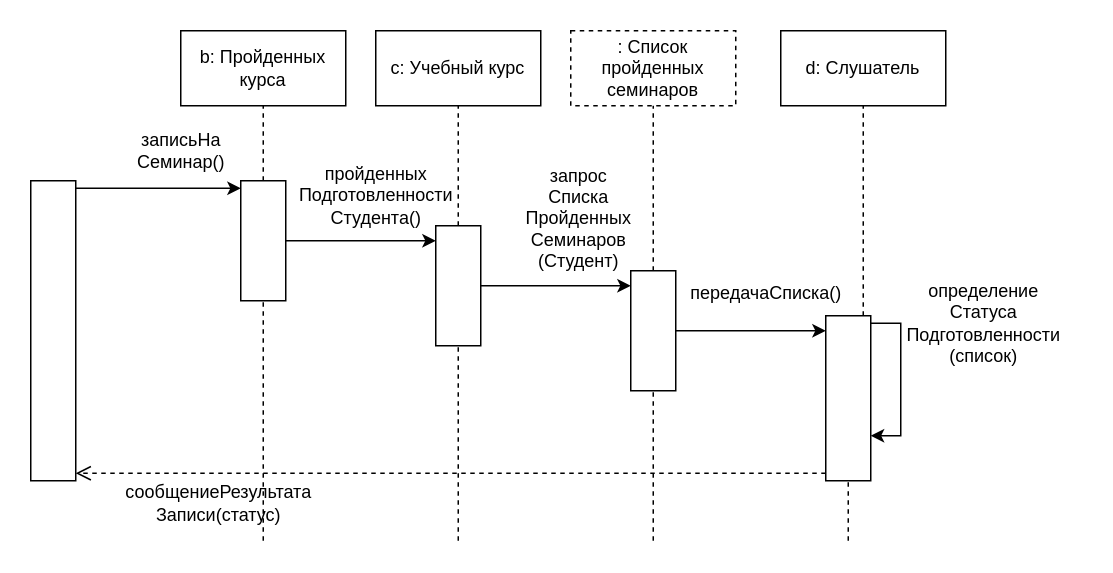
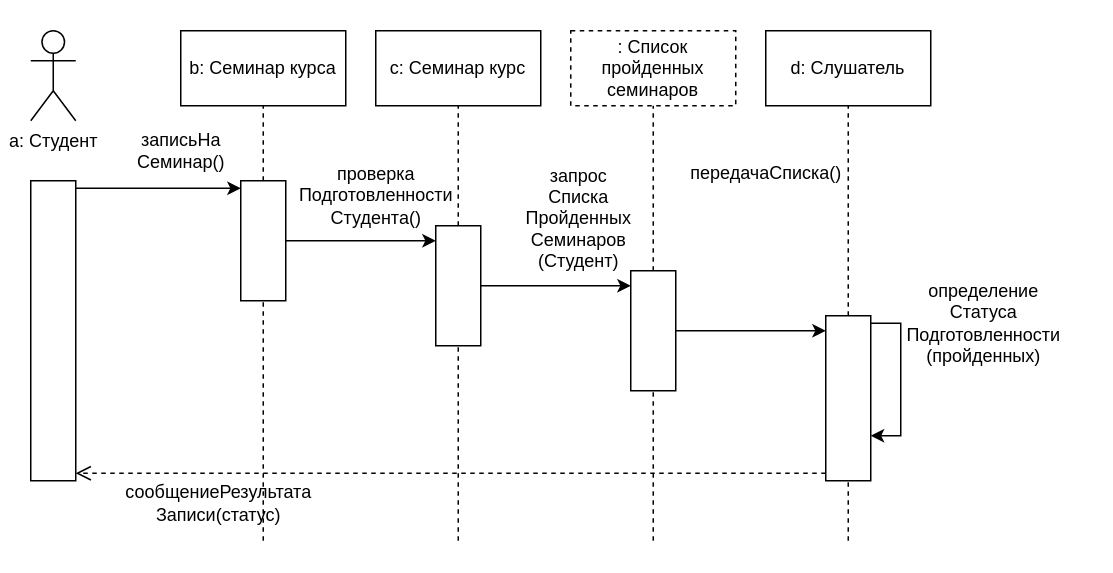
node "b: Пройденных курса": label "b: Пройденных курса" -> "b: Семинар курса"
node "c: Учебный курс": label "c: Учебный курс" -> "c: Семинар курс"
node "d: Слушатель": moved (863, 68) -> (848, 68)
node "a: Студент": added
node "пройденных Подготовленности Студента()": label "пройденных Подготовленности Студента()" -> "проверка Подготовленности Студента()"
node "передачаСписка()": moved (766, 293) -> (766, 173)
node "определение Статуса Подготовленности (список)": label "определение Статуса Подготовленности (список)" -> "определение Статуса Подготовленности (пройденных)"
